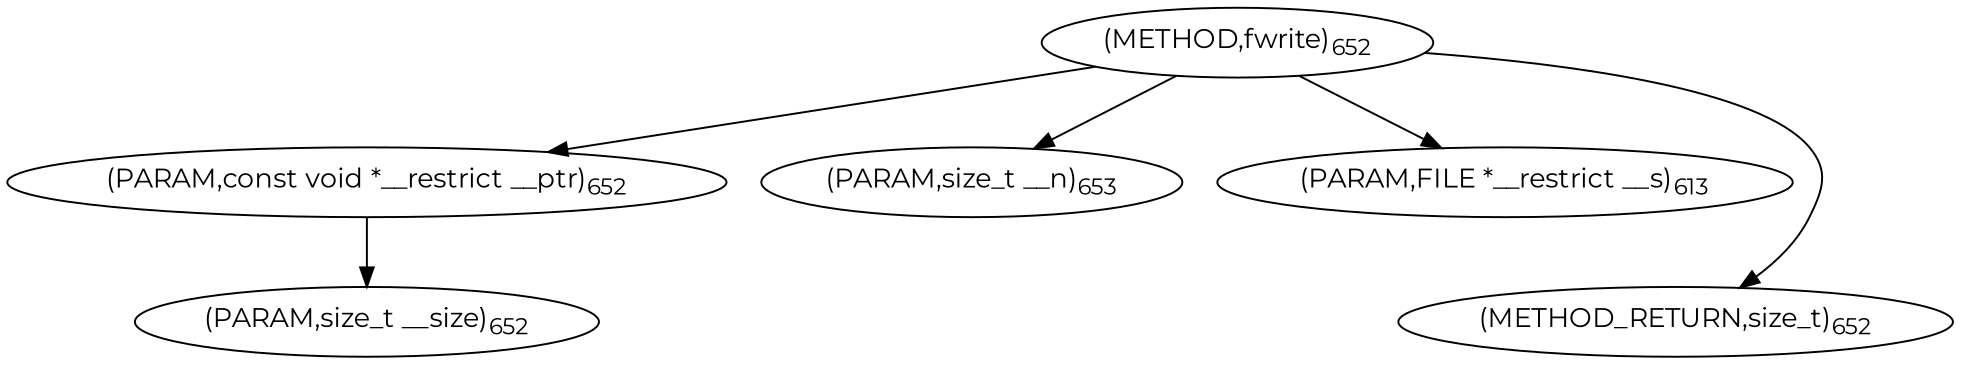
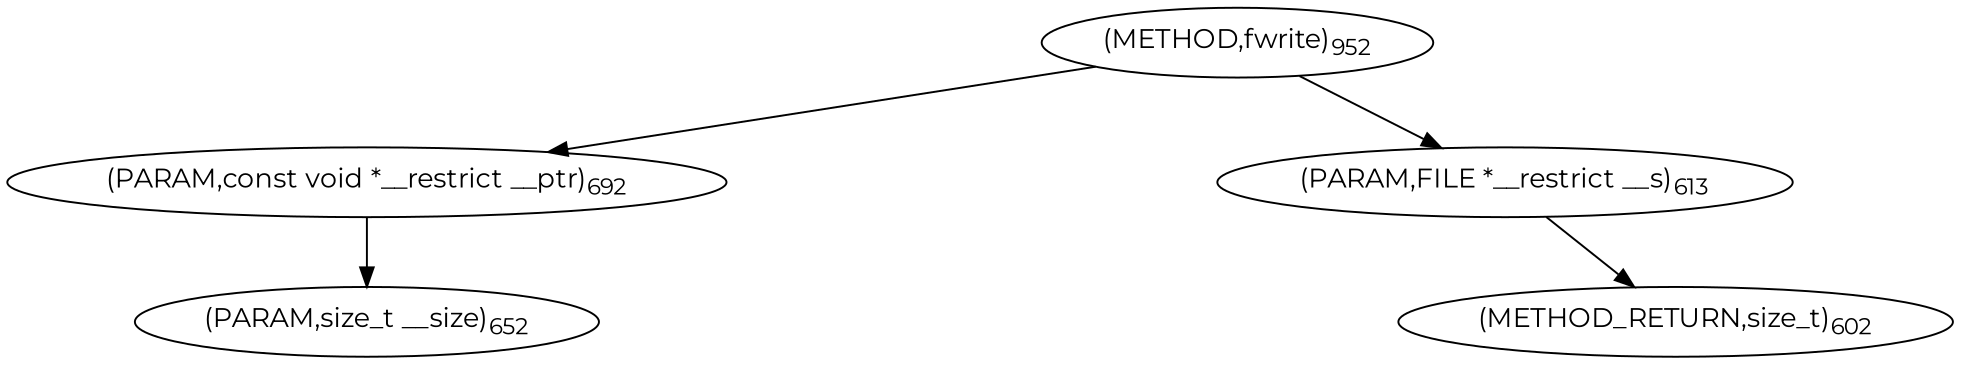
node "(METHOD,fwrite)": text "652" -> "952"
edge "(METHOD,fwrite)" -> "(METHOD_RETURN,size_t)": now "(PARAM,FILE *__restrict __s)" -> "(METHOD_RETURN,size_t)"
node "(PARAM,const void *__restrict __ptr)": text "652" -> "692"
node "(PARAM,size_t __n)": removed
node "(METHOD_RETURN,size_t)": text "652" -> "602"
